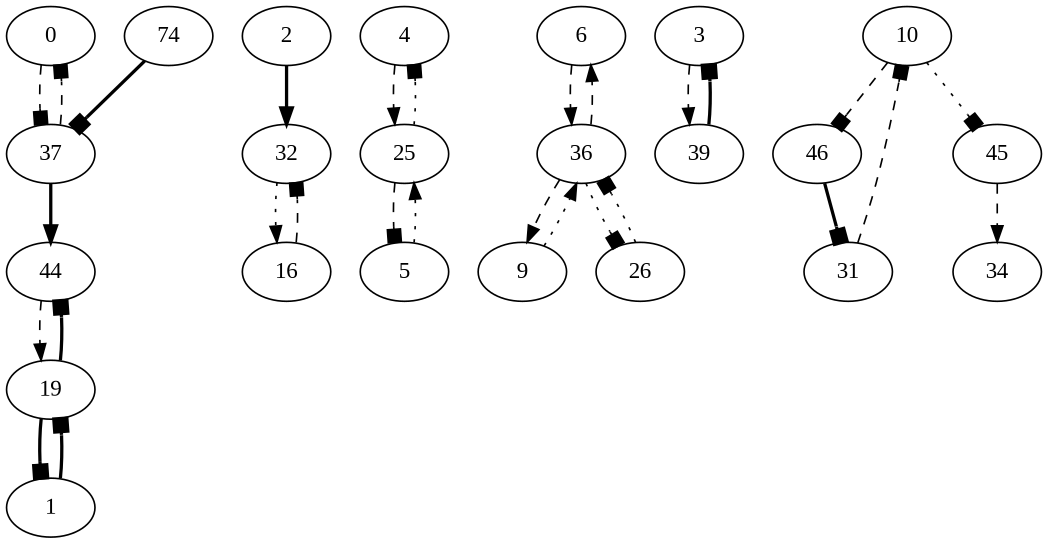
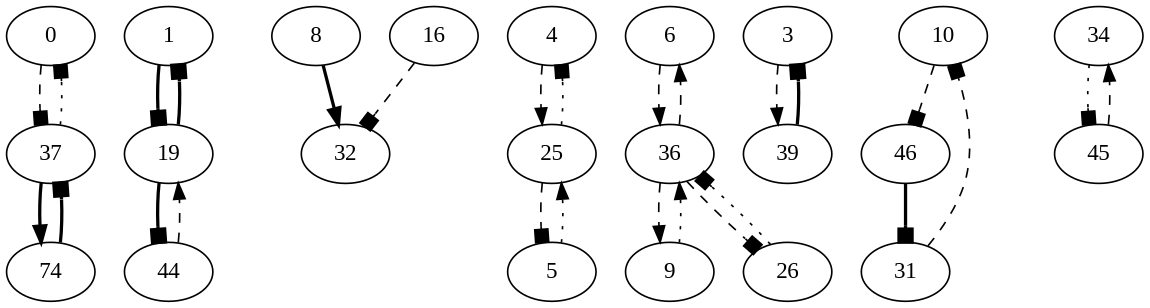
node "2": label "2" -> "8"
edge "10" -> "45": now "34" -> "45"
edge "37" -> "0": style dashed -> dotted
edge "32" -> "16": removed
edge "37" -> "44": now "37" -> "74"
edge "36" -> "26": style dotted -> dashed
